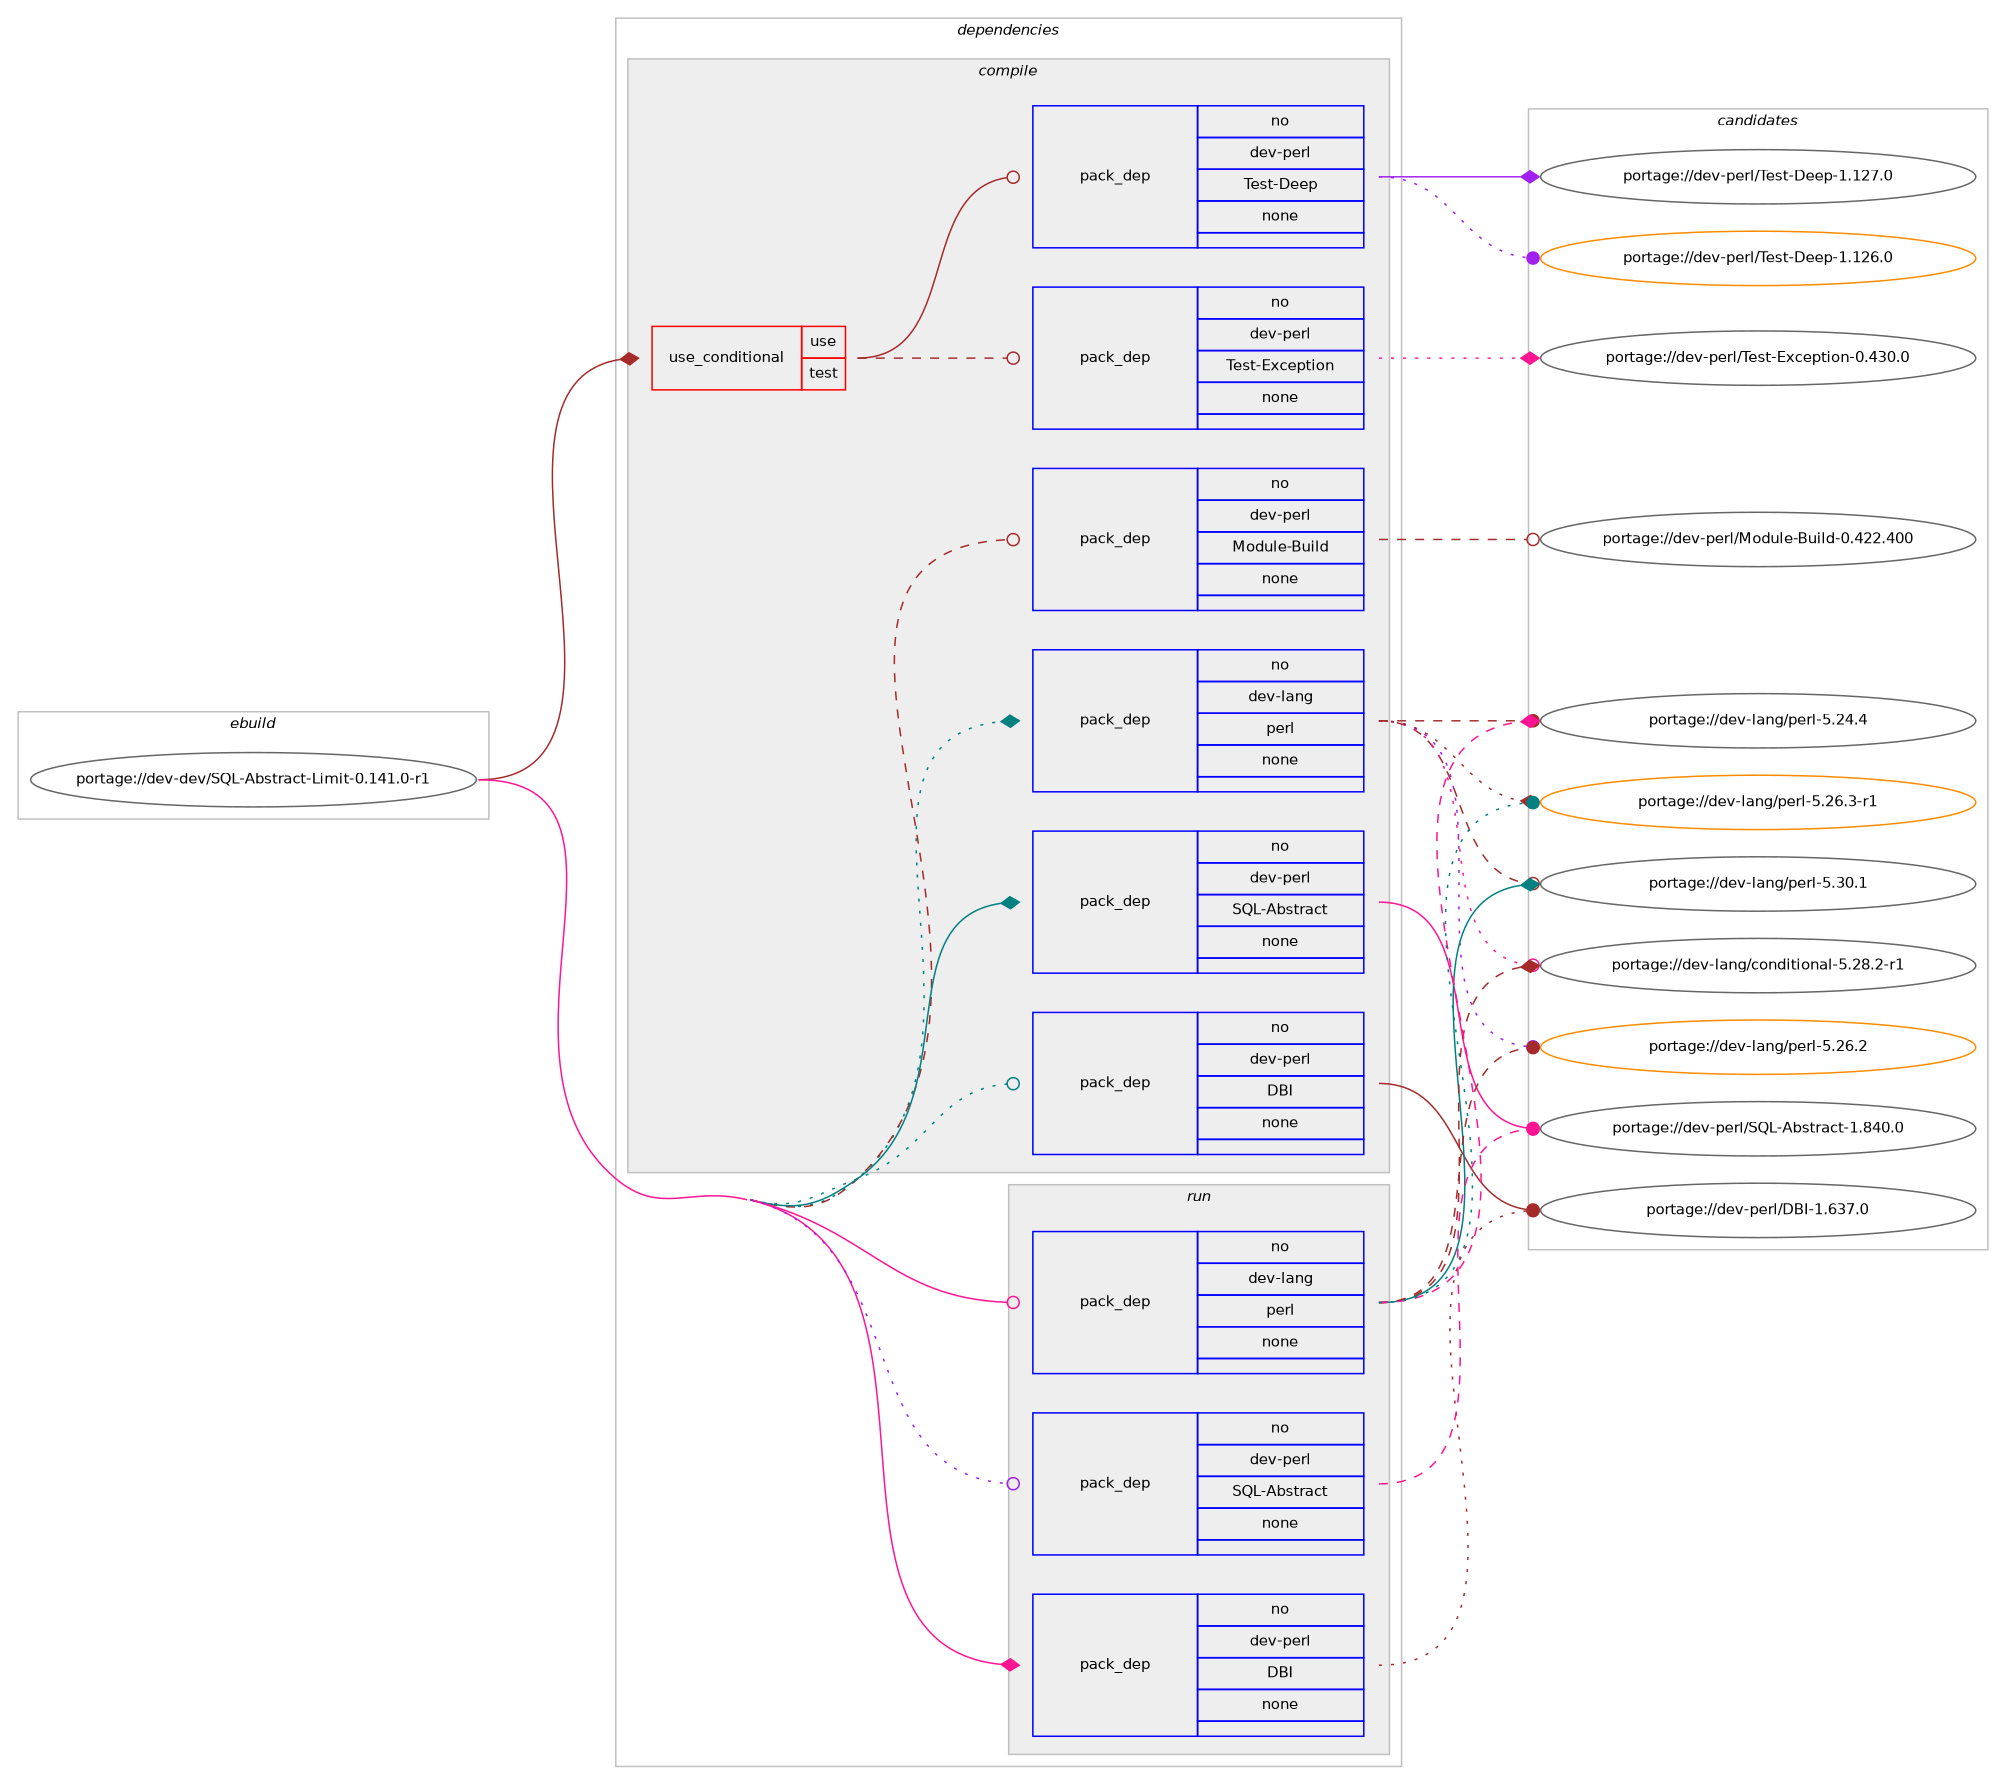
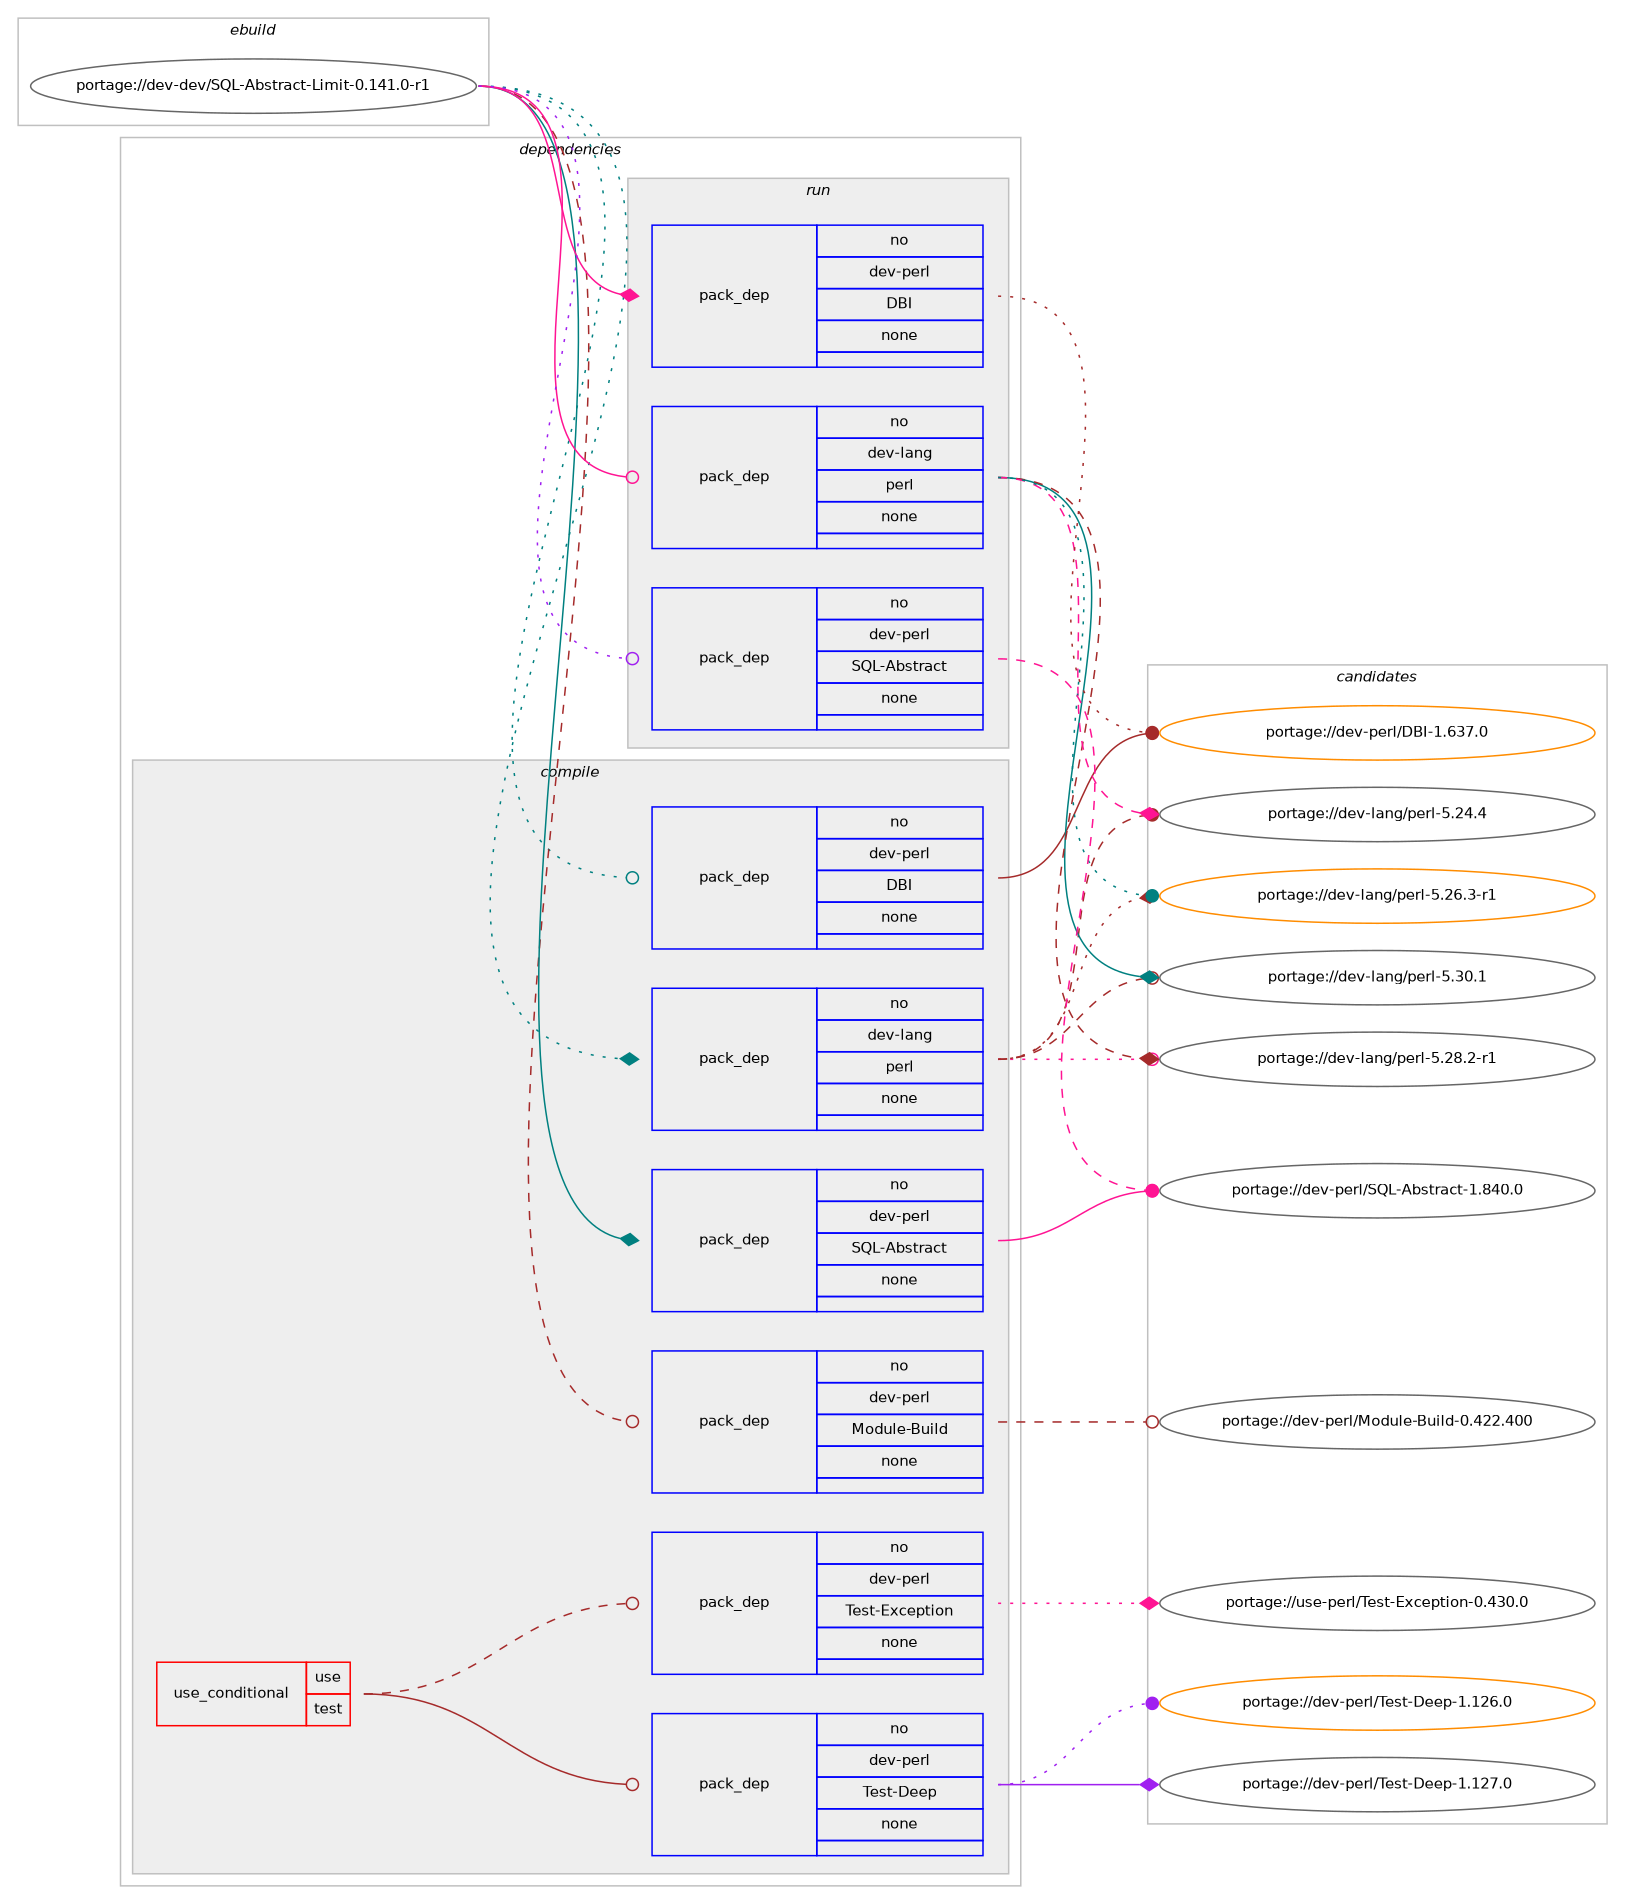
node "portage://dev-perl/Test-Exception-0.430.0": label "portage://dev-perl/Test-Exception-0.430.0" -> "portage://use-perl/Test-Exception-0.430.0"
edge "portage://dev-dev/SQL-Abstract-Limit-0.141.0-r1" -> "use_conditional": removed
node "portage://dev-lang/conditional-5.28.2-r1": label "portage://dev-lang/conditional-5.28.2-r1" -> "portage://dev-lang/perl-5.28.2-r1"
node "portage://dev-lang/perl-5.26.2": removed
node "portage://dev-perl/DBI-1.637.0": color gray40 -> darkorange
